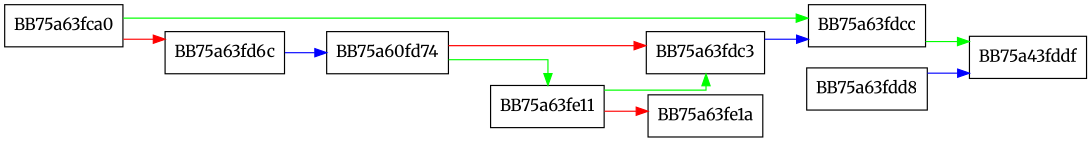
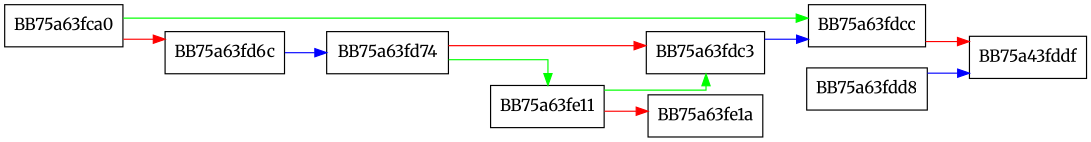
edge "BB75a63fdcc" -> "BB75a43fddf": color green -> red
node "BB75a60fd74": label "BB75a60fd74" -> "BB75a63fd74"
